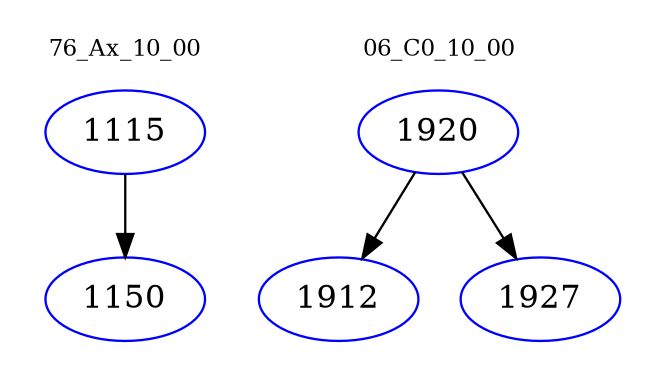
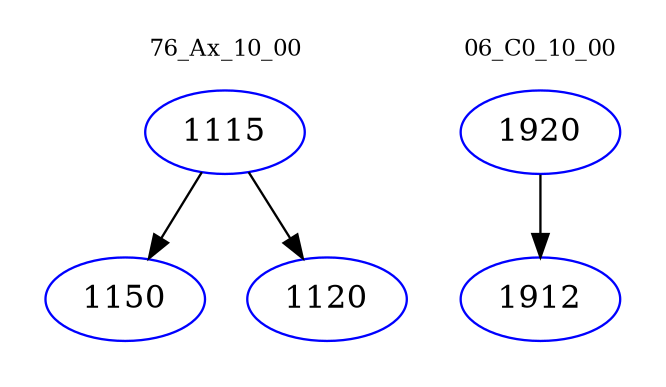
node "1120": added
node "1927": removed
